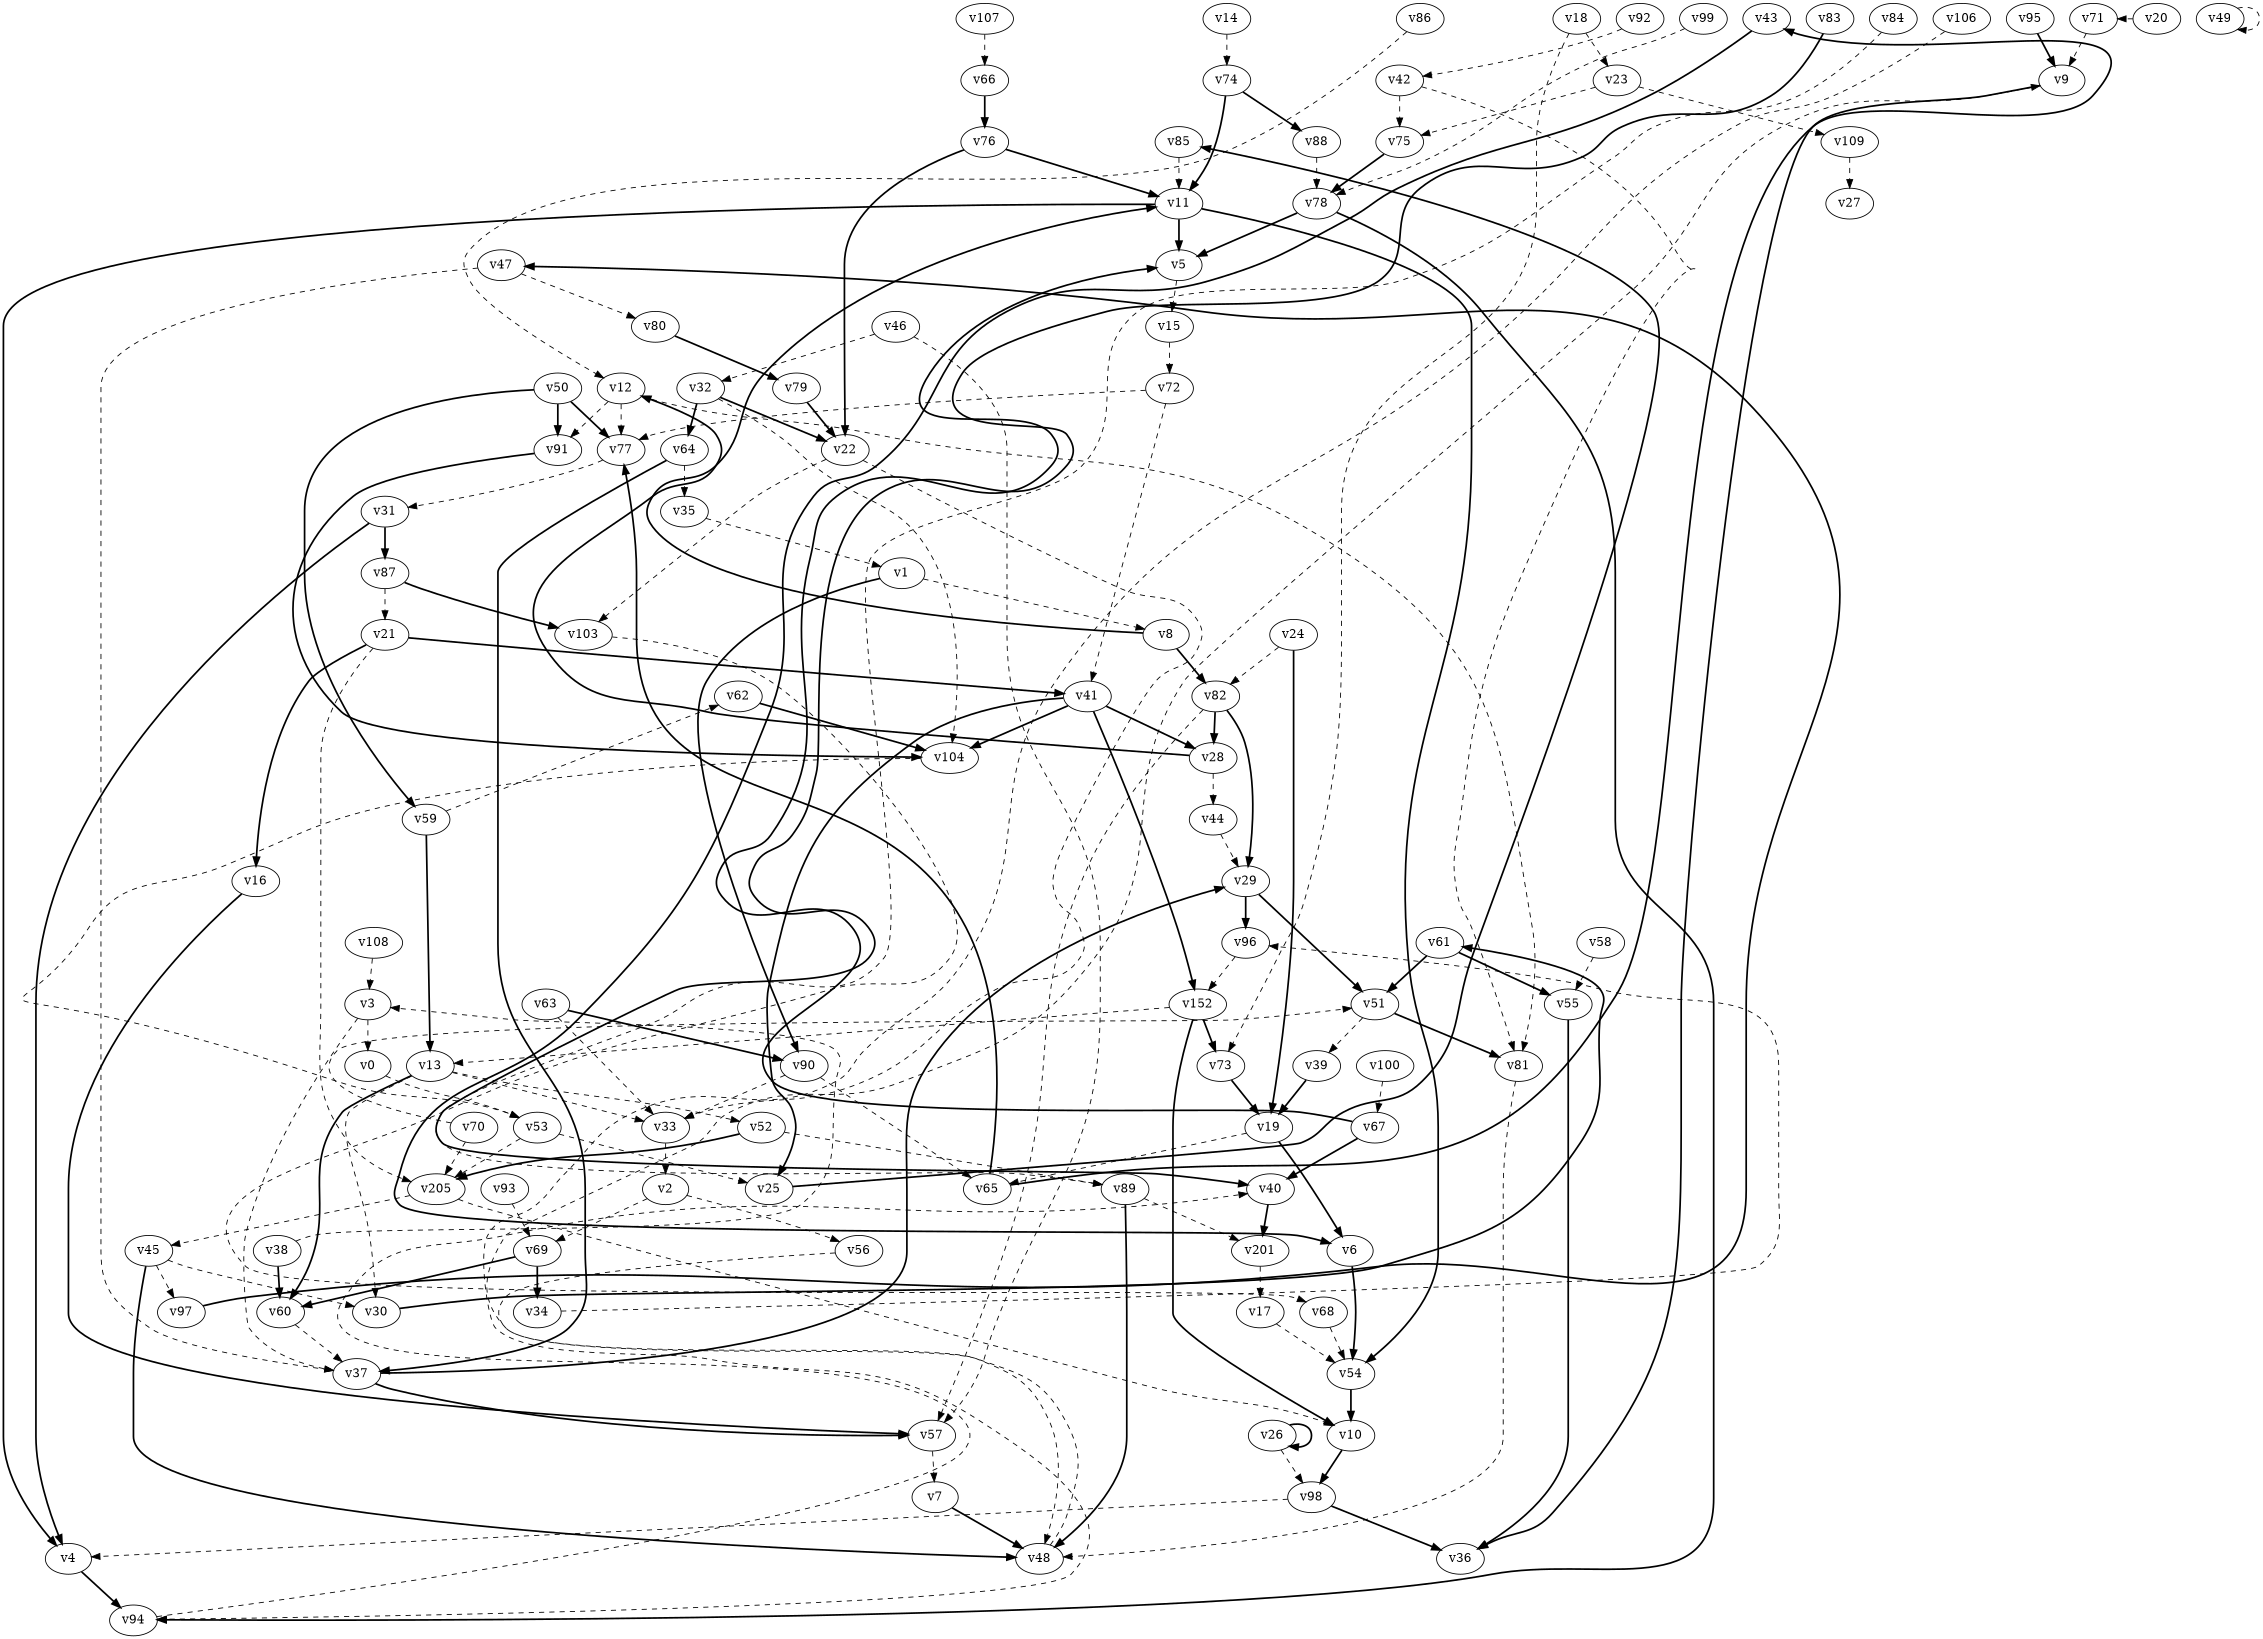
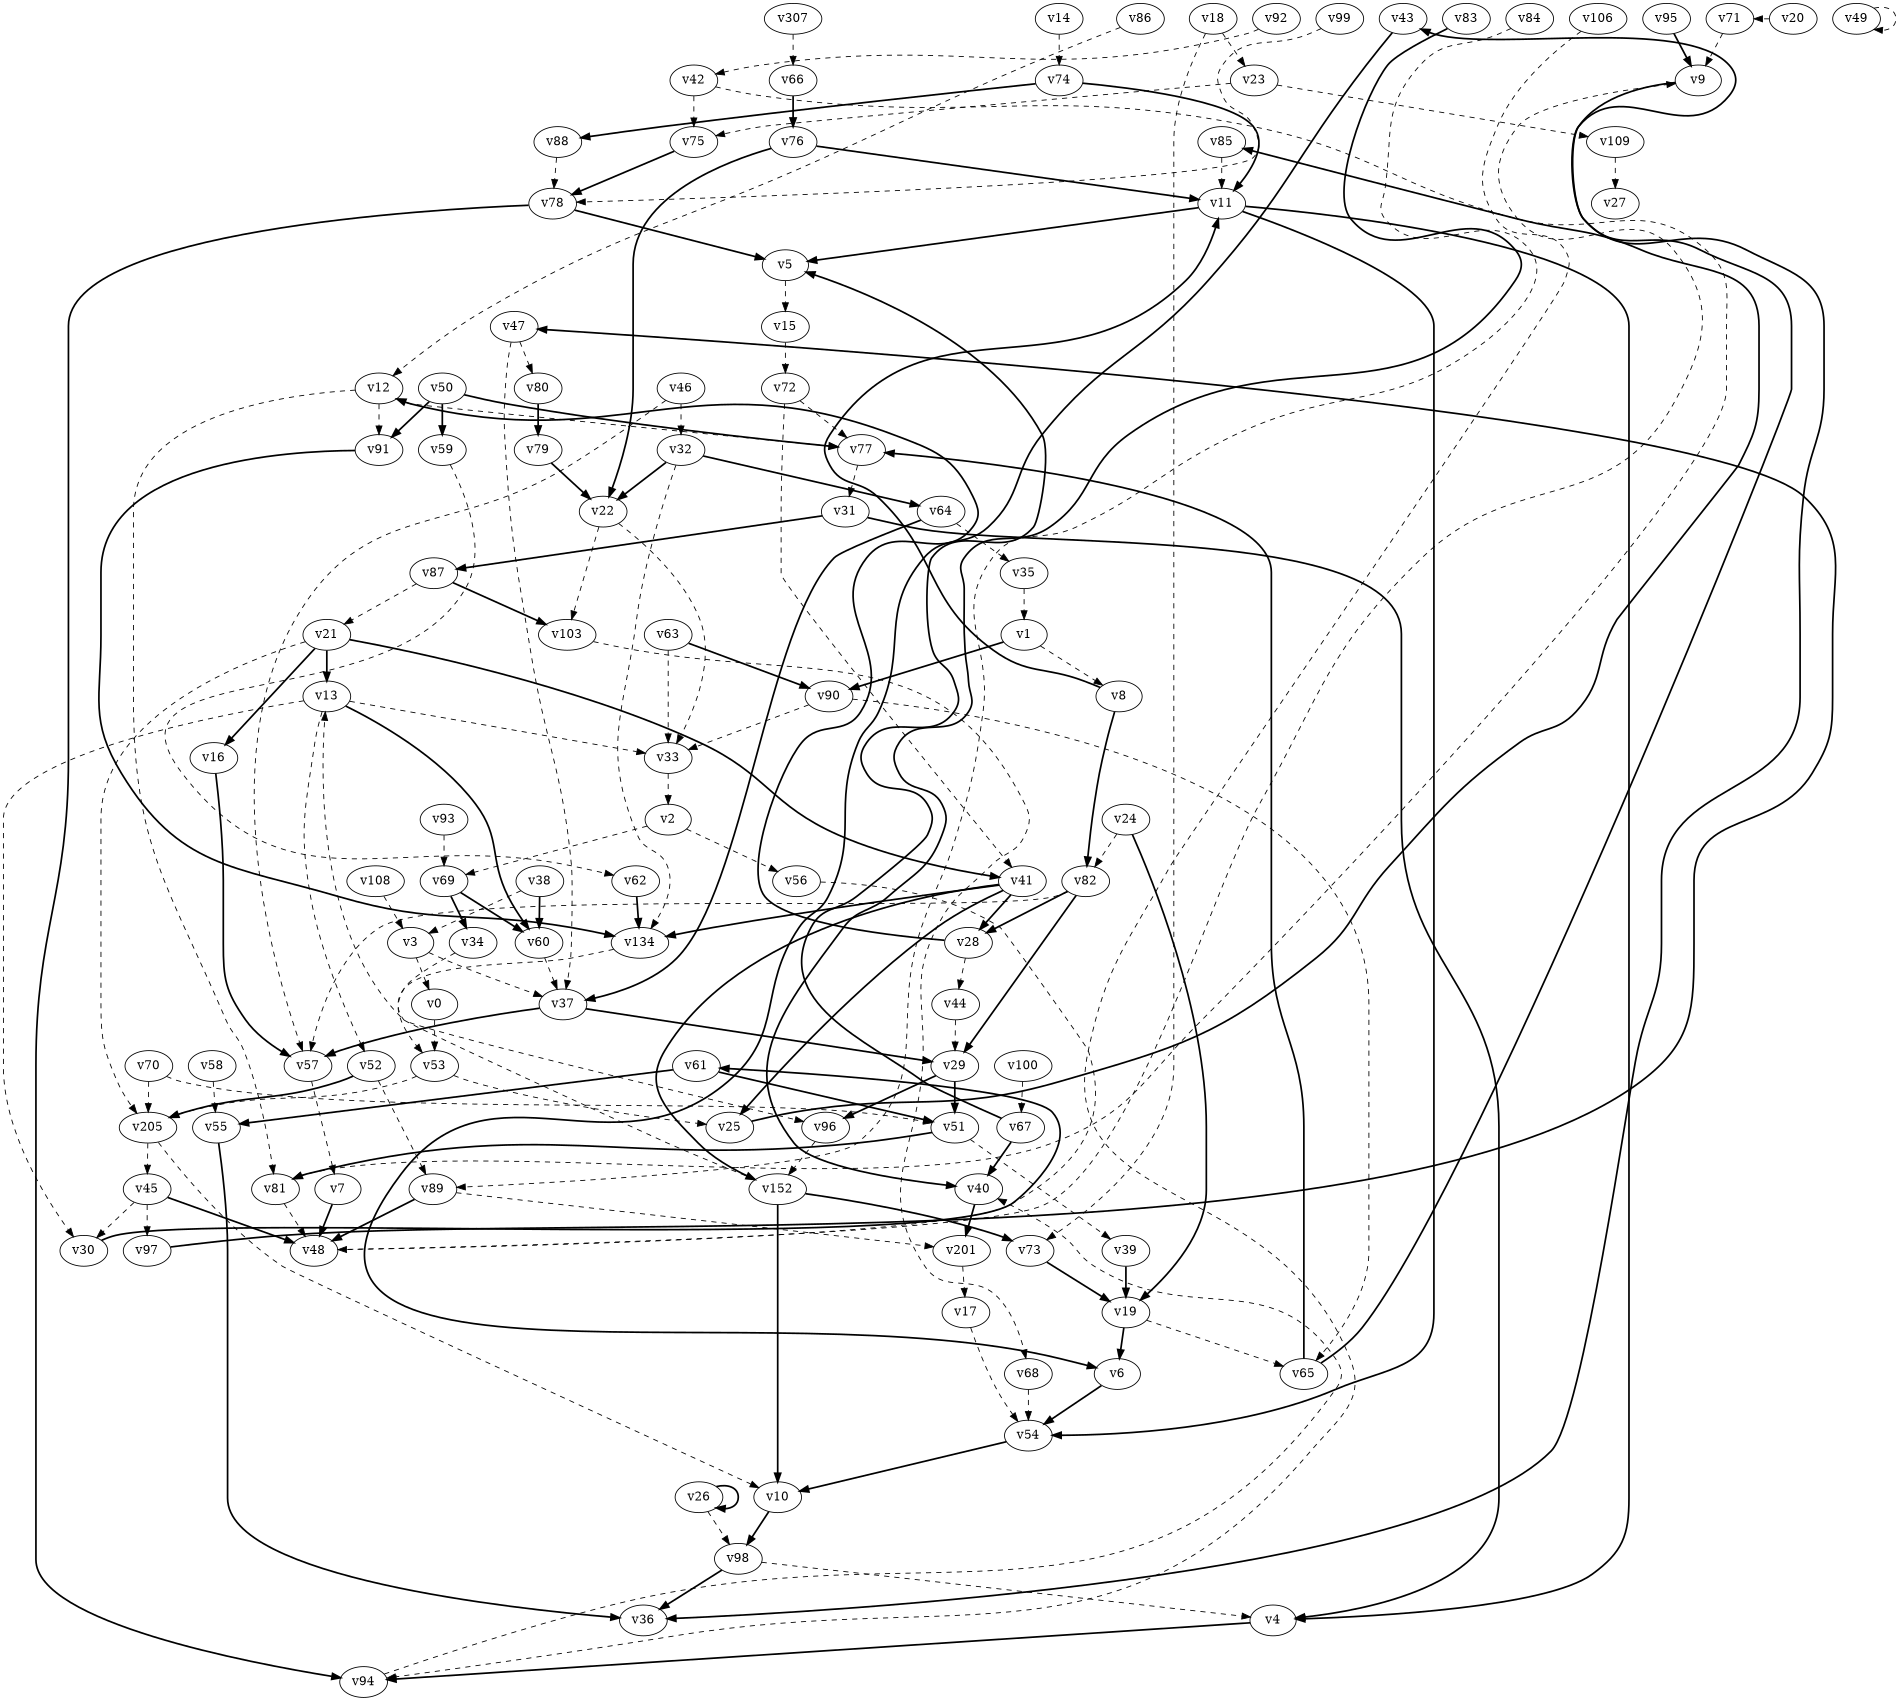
node "v107": label "v107" -> "v307"
node "v104": label "v104" -> "v134"
edge "v59" -> "v13": now "v21" -> "v13"
